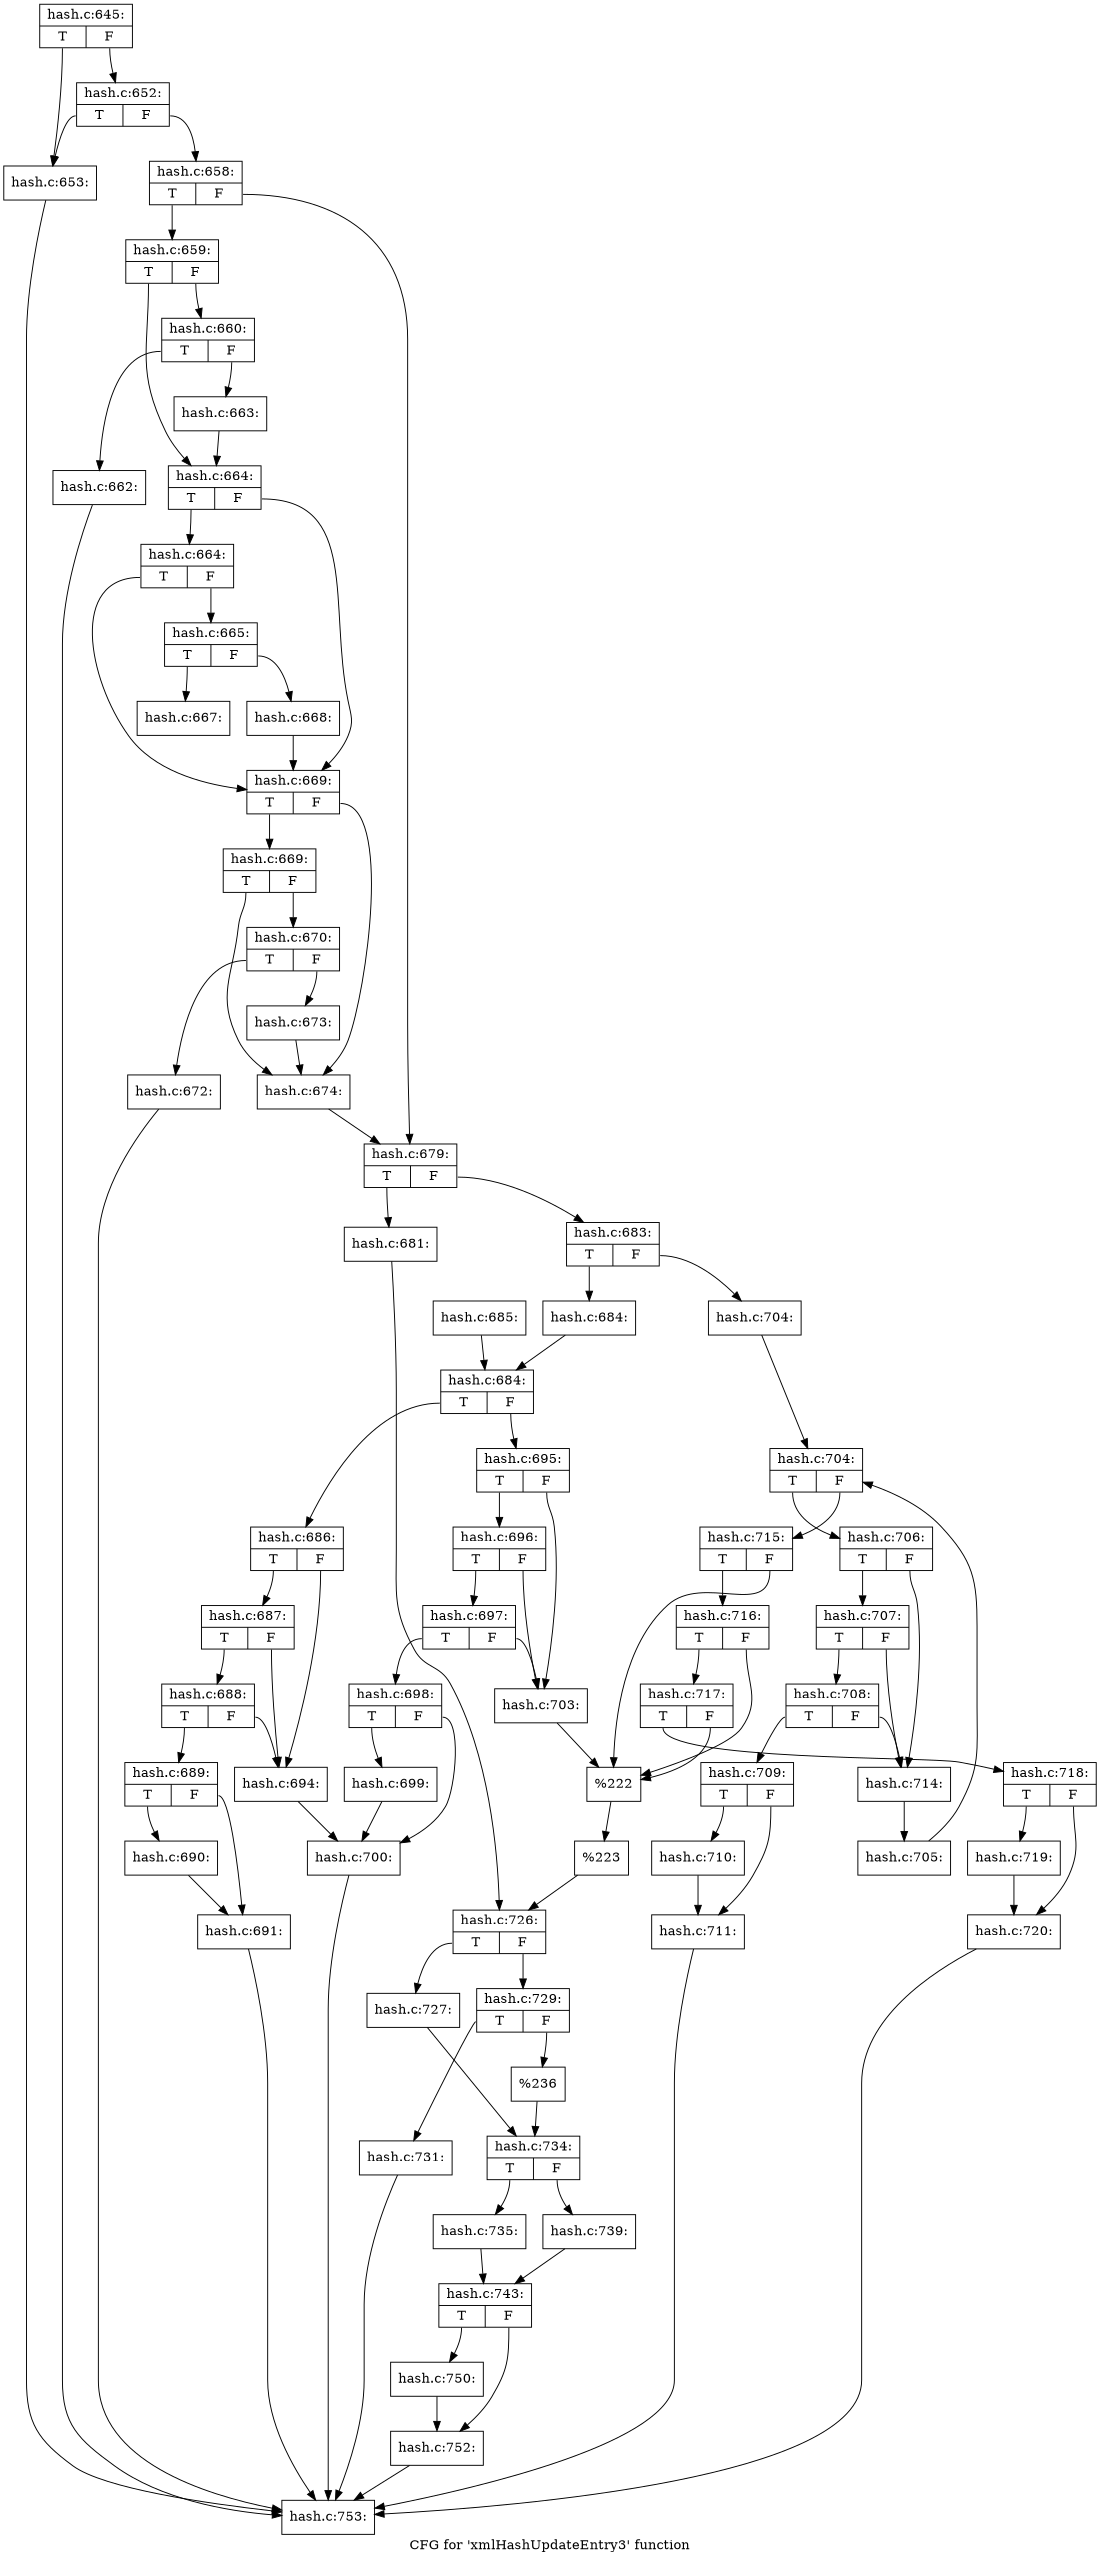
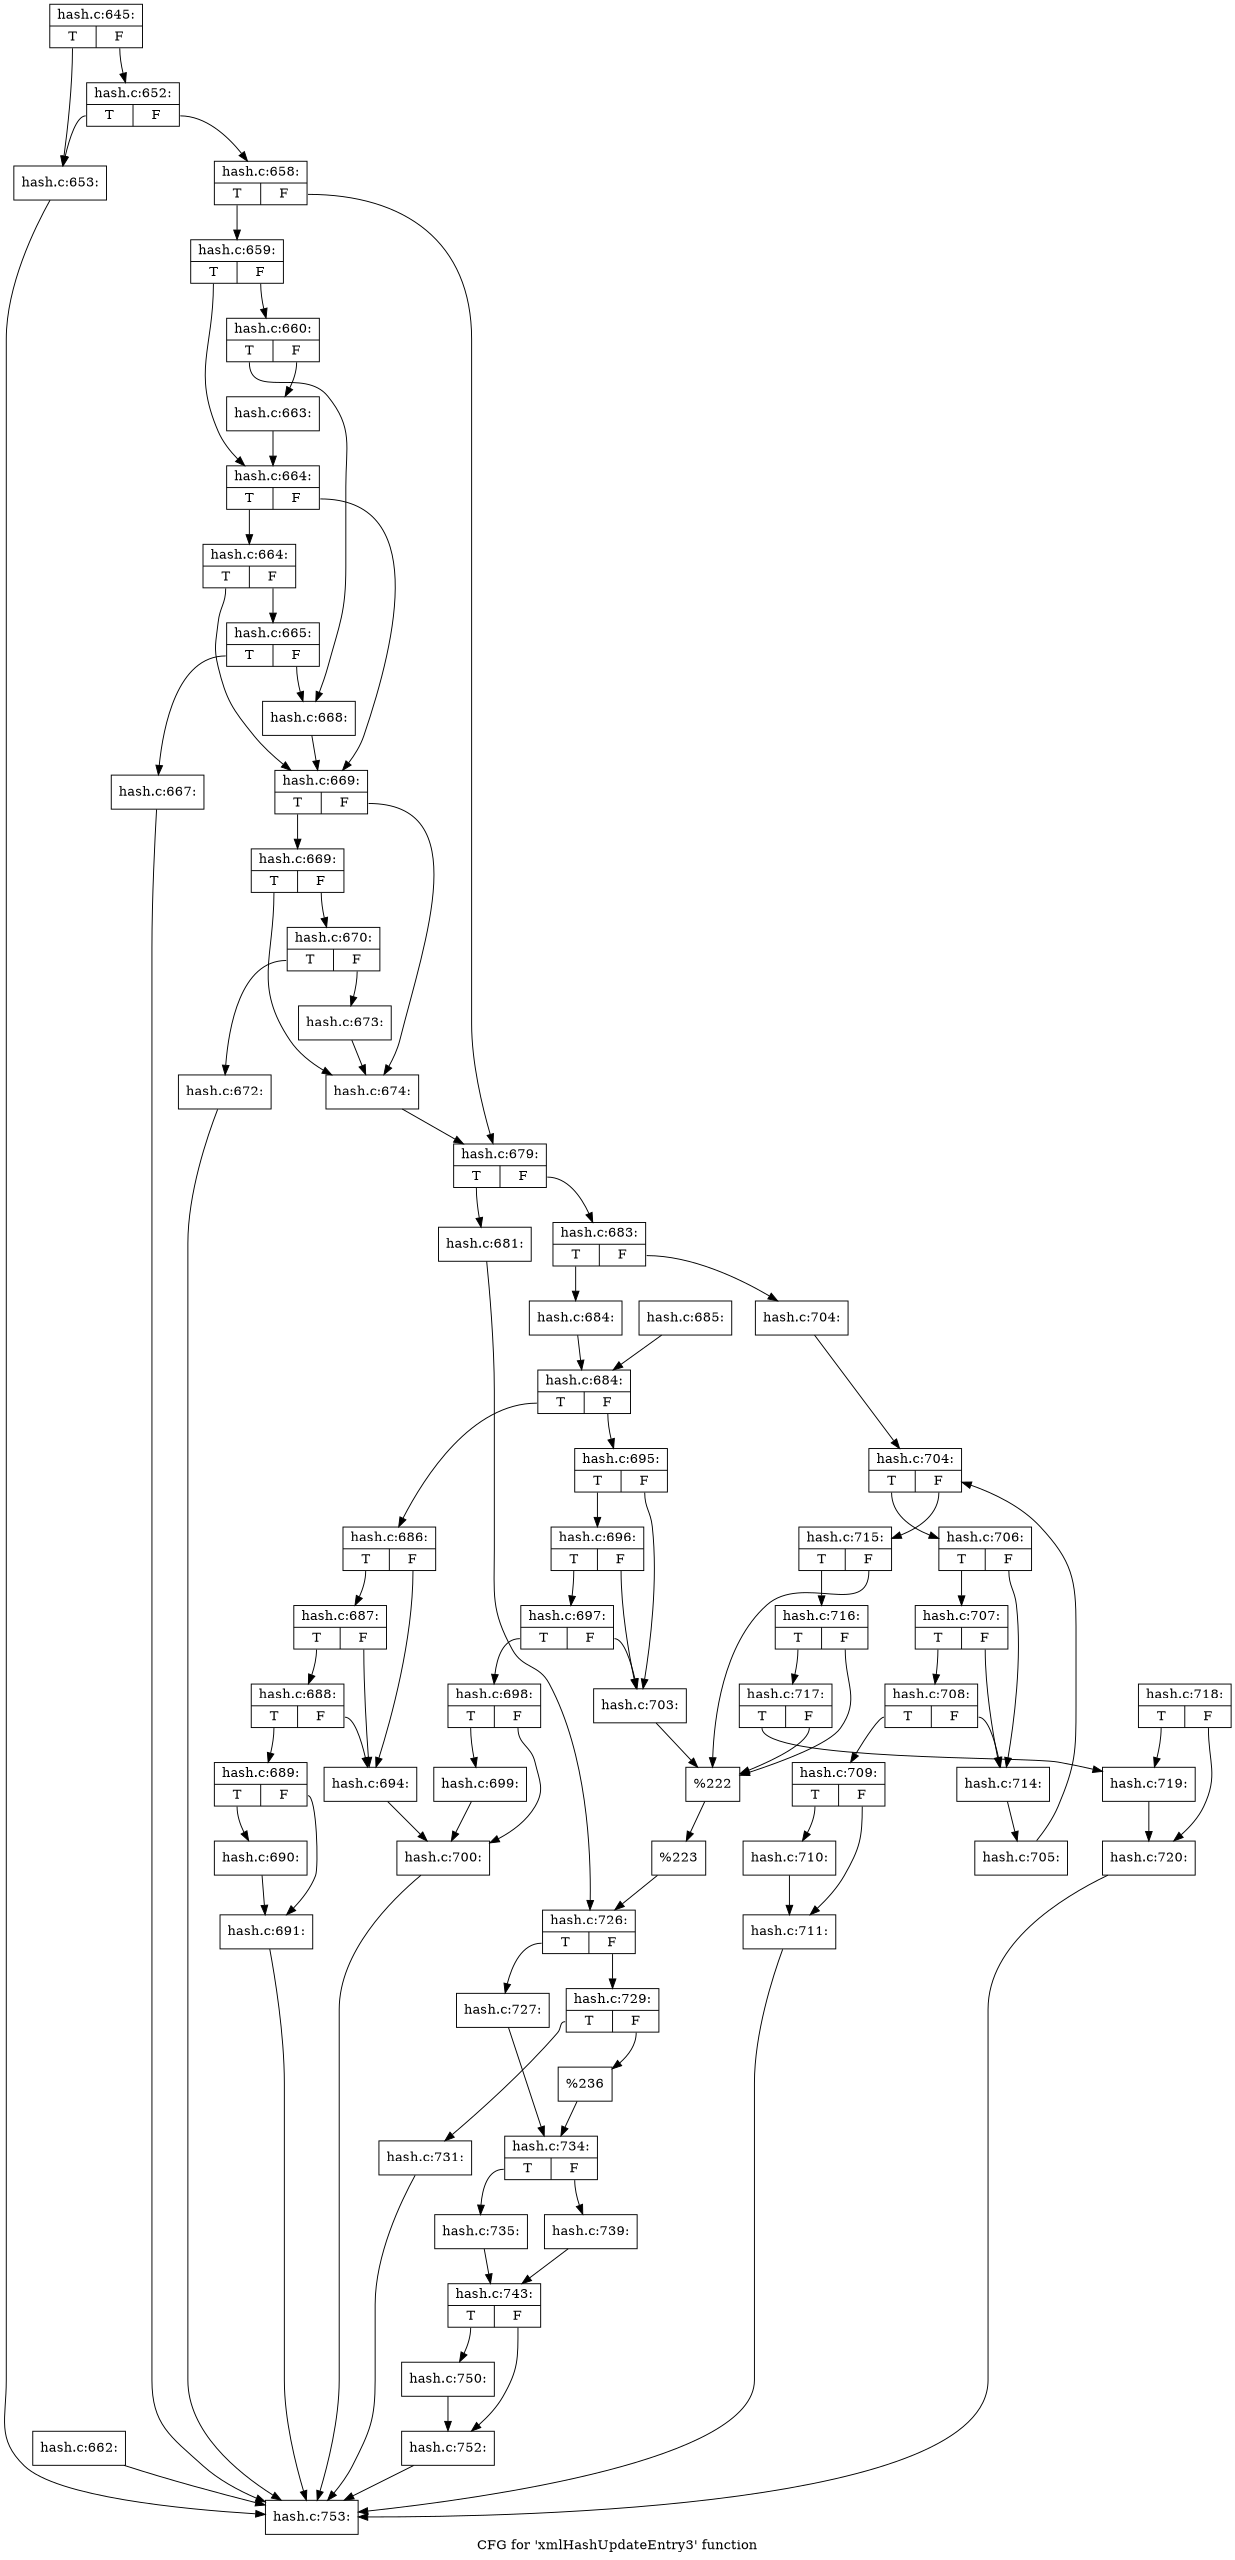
edge "hash.c:660:" -> "hash.c:662:": now "hash.c:660:" -> "hash.c:668:"
edge "hash.c:667:" -> "hash.c:753:": added
edge "hash.c:717:" -> "hash.c:718:": now "hash.c:717:" -> "hash.c:719:"
